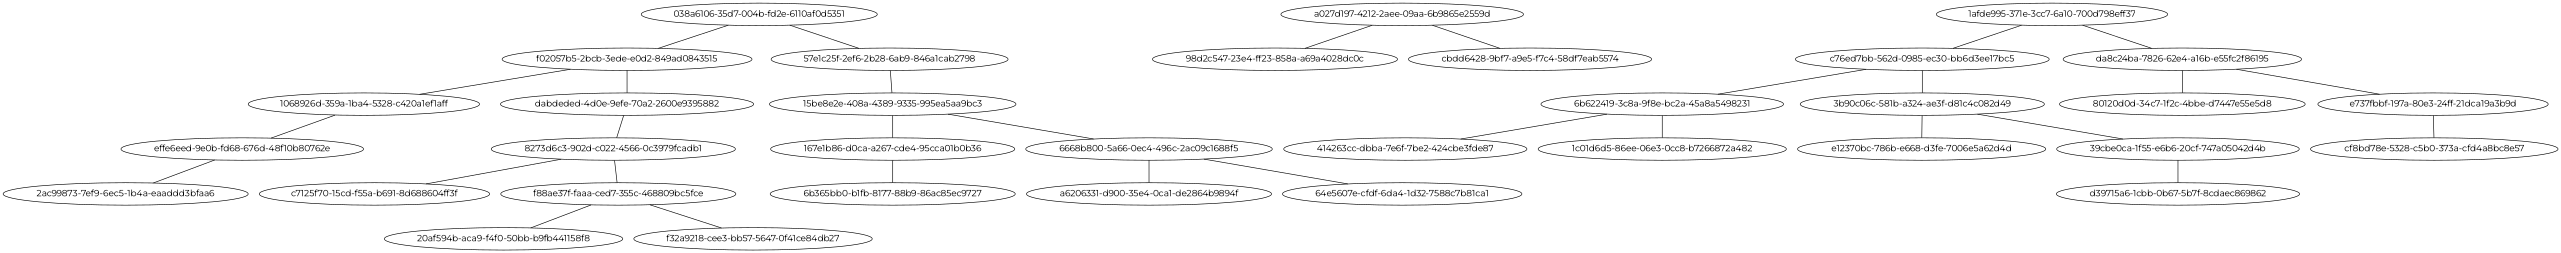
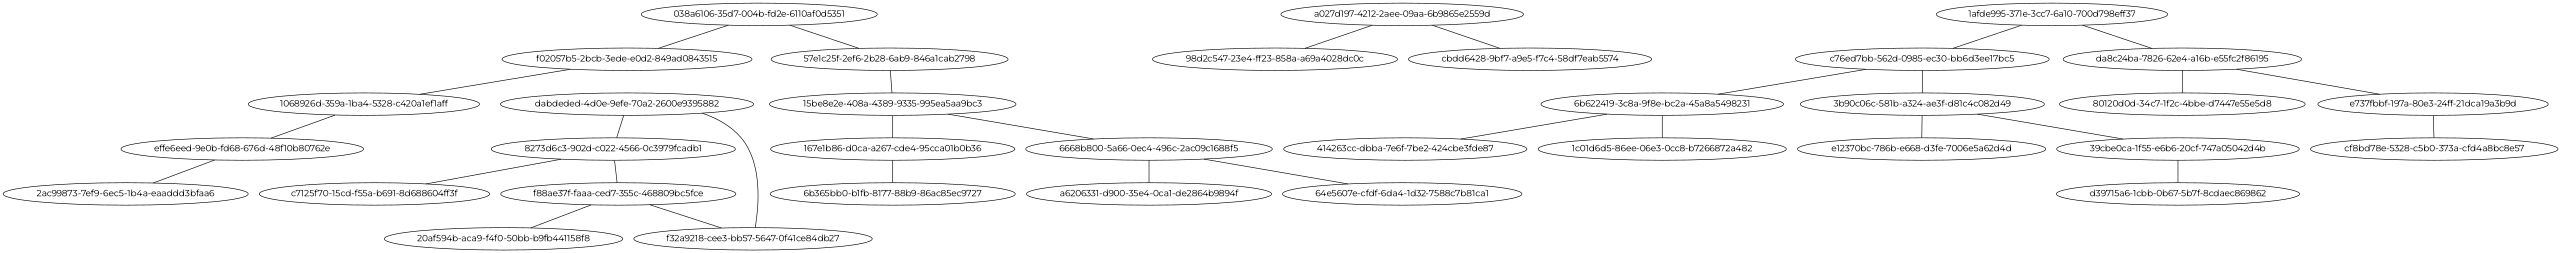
edge "f02057b5-2bcb-3ede-e0d2-849ad0843515" -- "dabdeded-4d0e-9efe-70a2-2600e9395882": now "f32a9218-cee3-bb57-5647-0f41ce84db27" -- "dabdeded-4d0e-9efe-70a2-2600e9395882"
